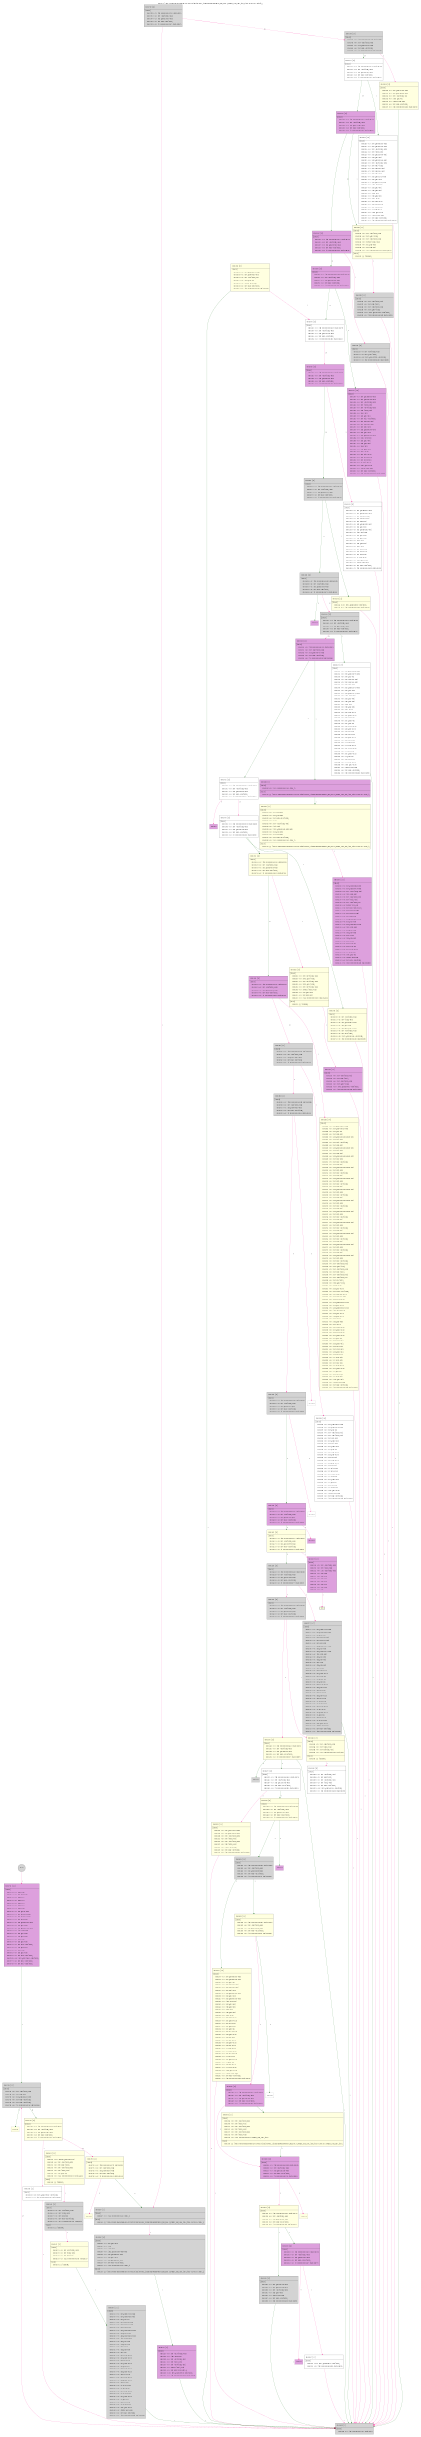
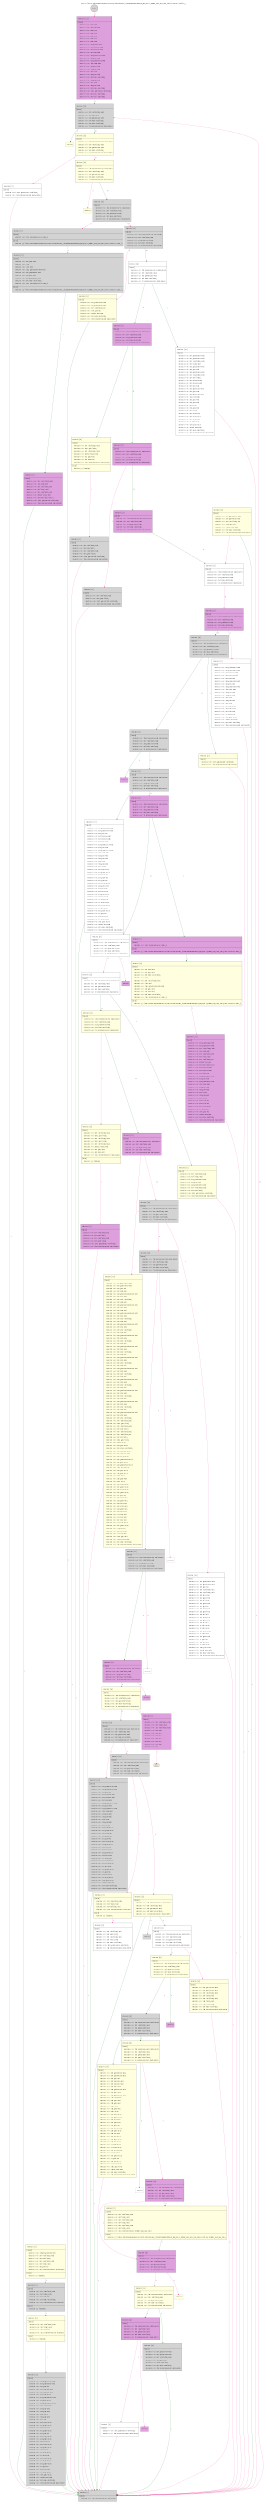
node "0x401f94 [122]": removed
edge "0x4017c0 [28]" -> "0x4022f7 [5]": now "0x4017c0 [28]" -> "0x4017dc [28]"
